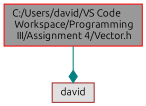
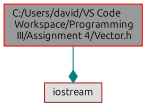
node "david": label "david" -> "iostream"
